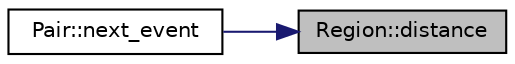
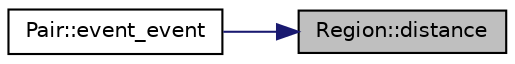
node "Pair::next_event": label "Pair::next_event" -> "Pair::event_event"
